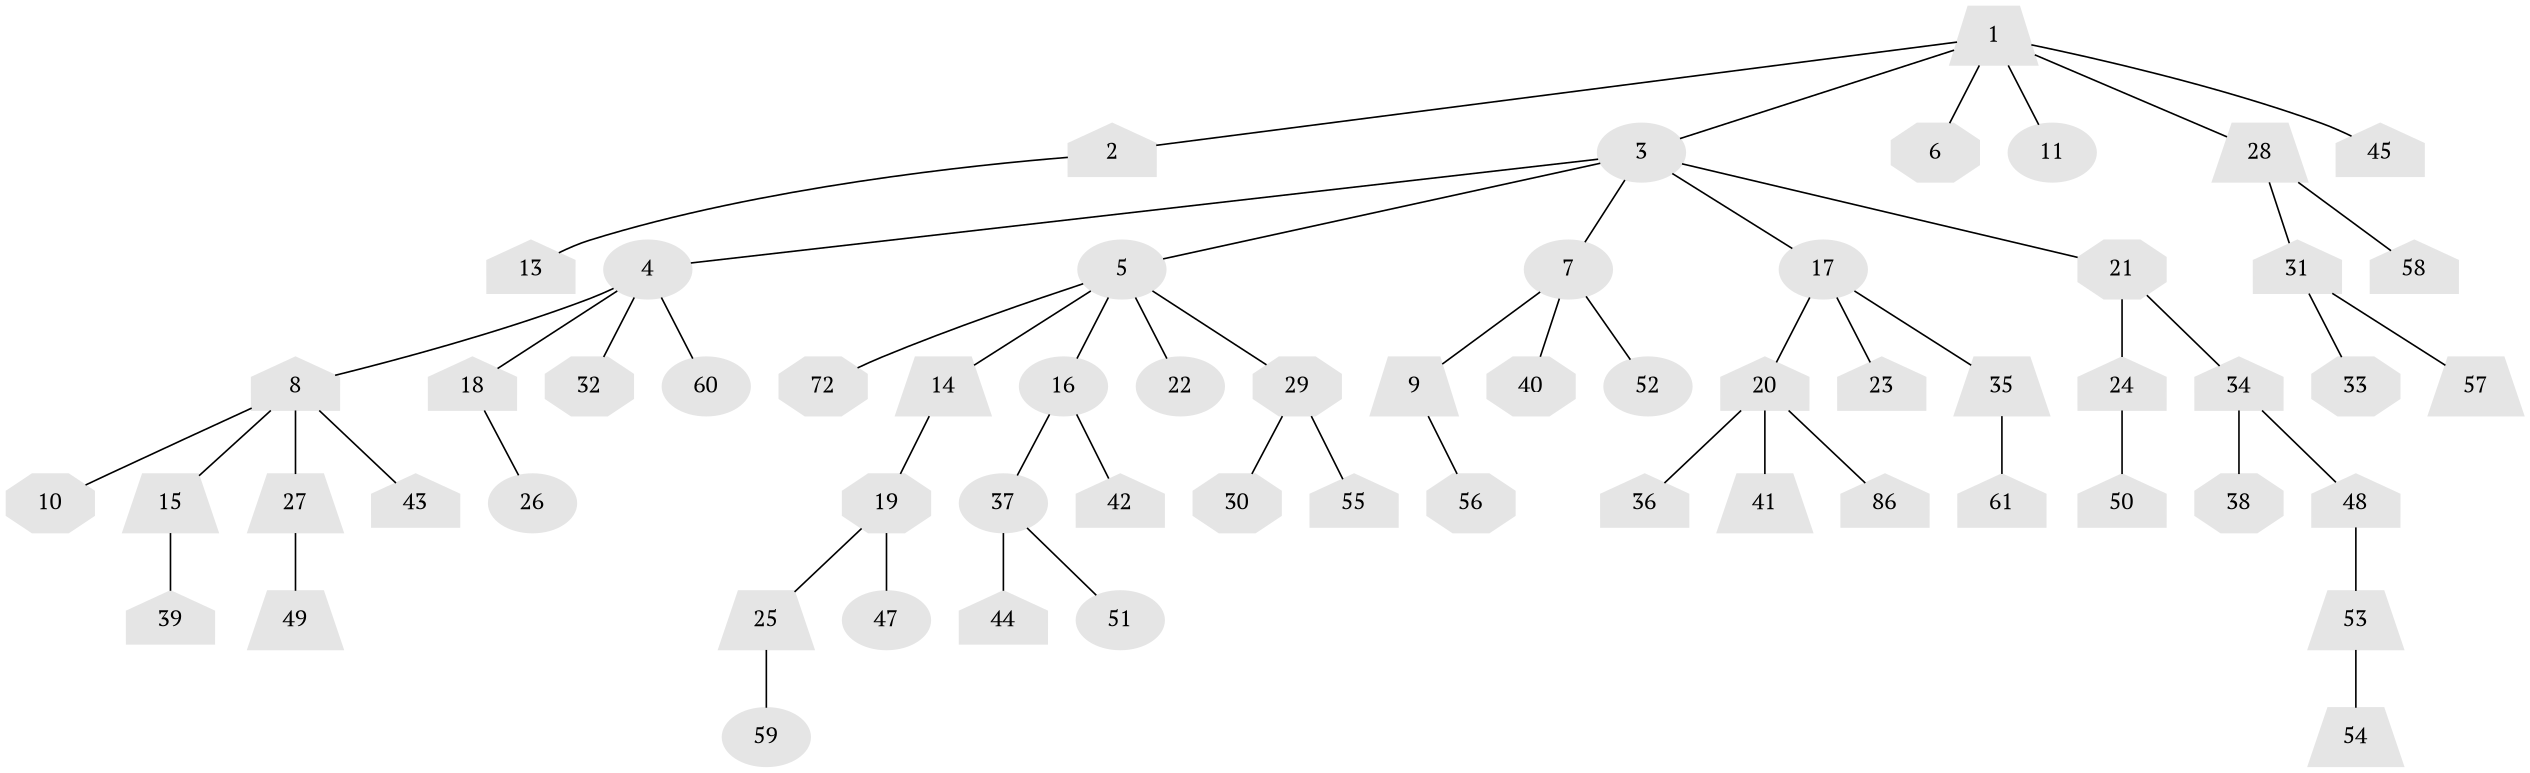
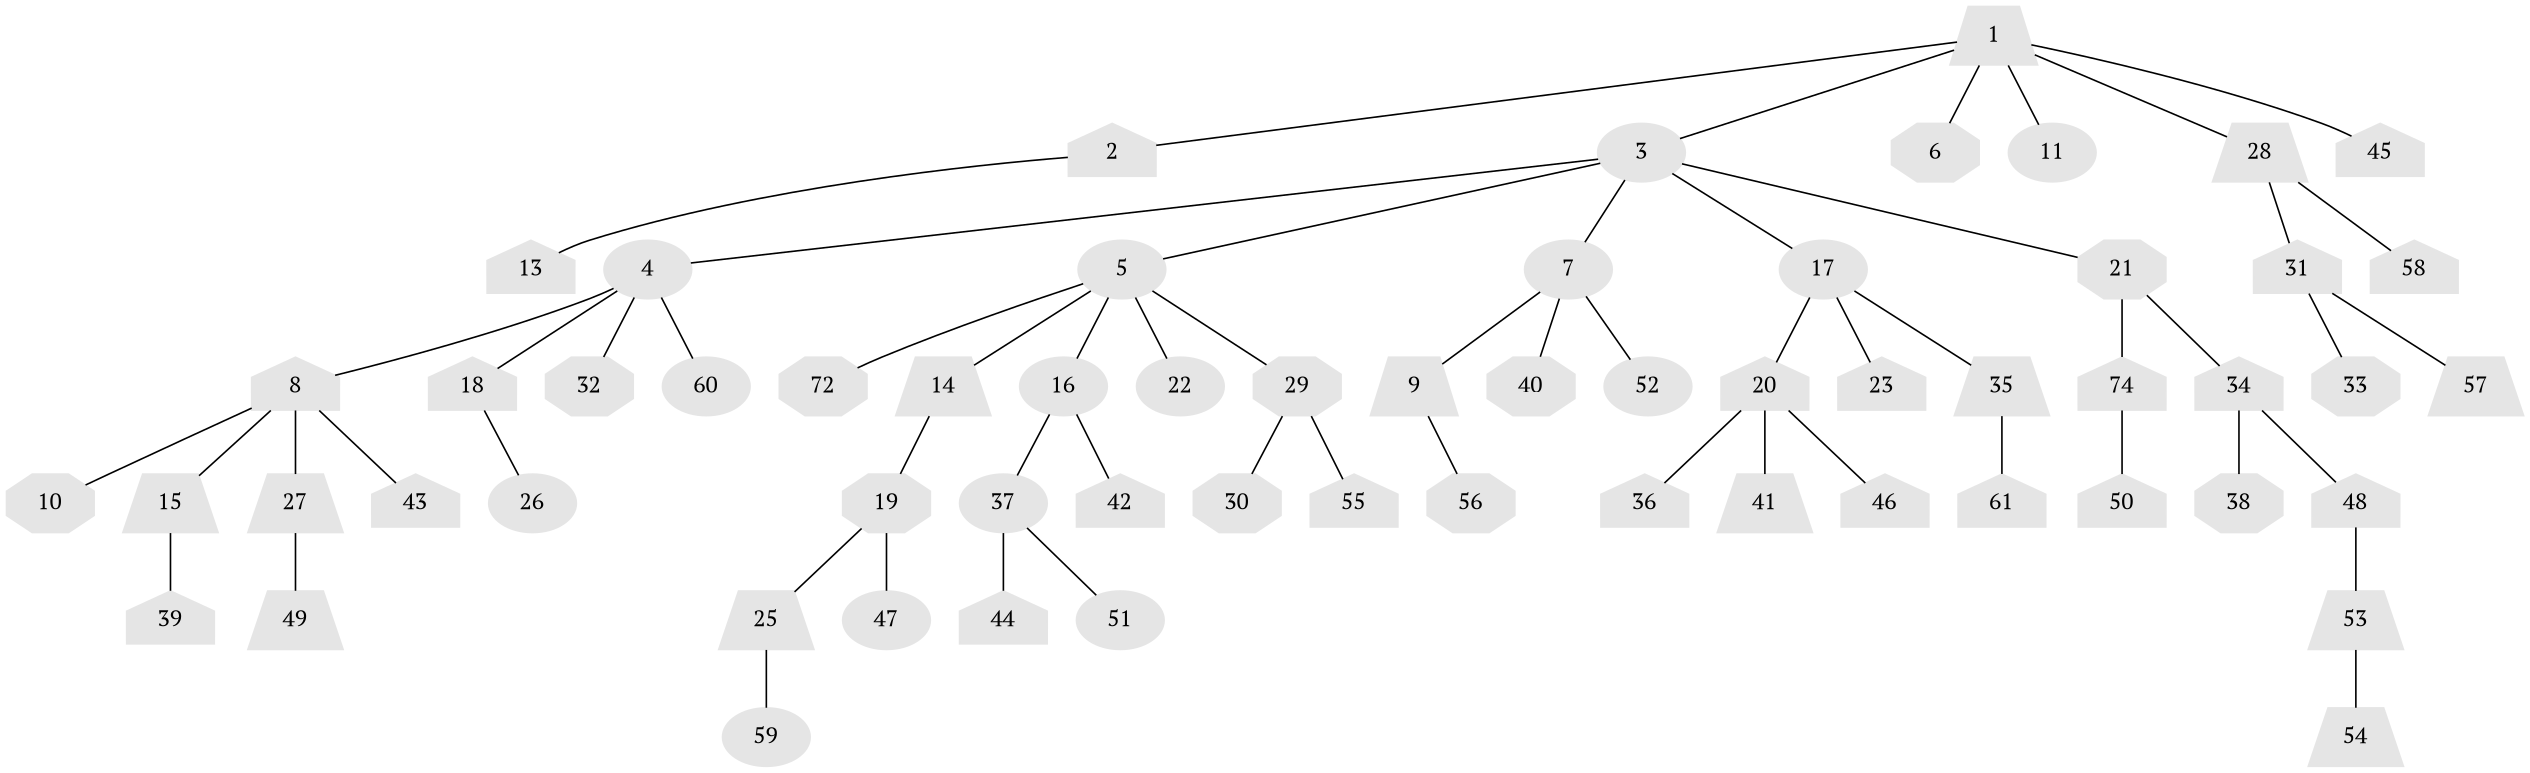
node "24": label "24" -> "74"
node "86": label "86" -> "46"
